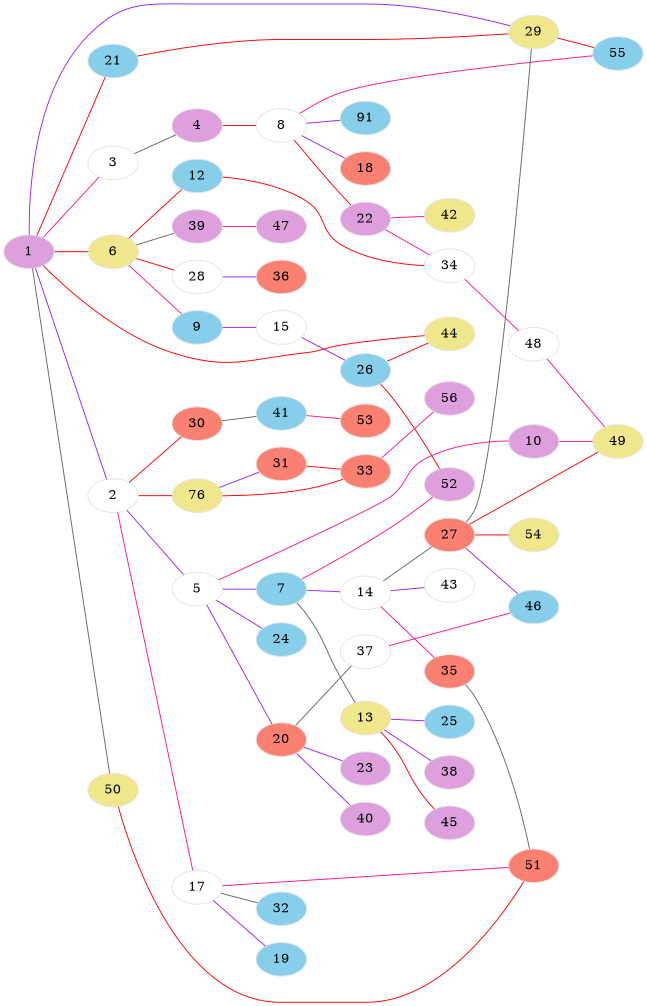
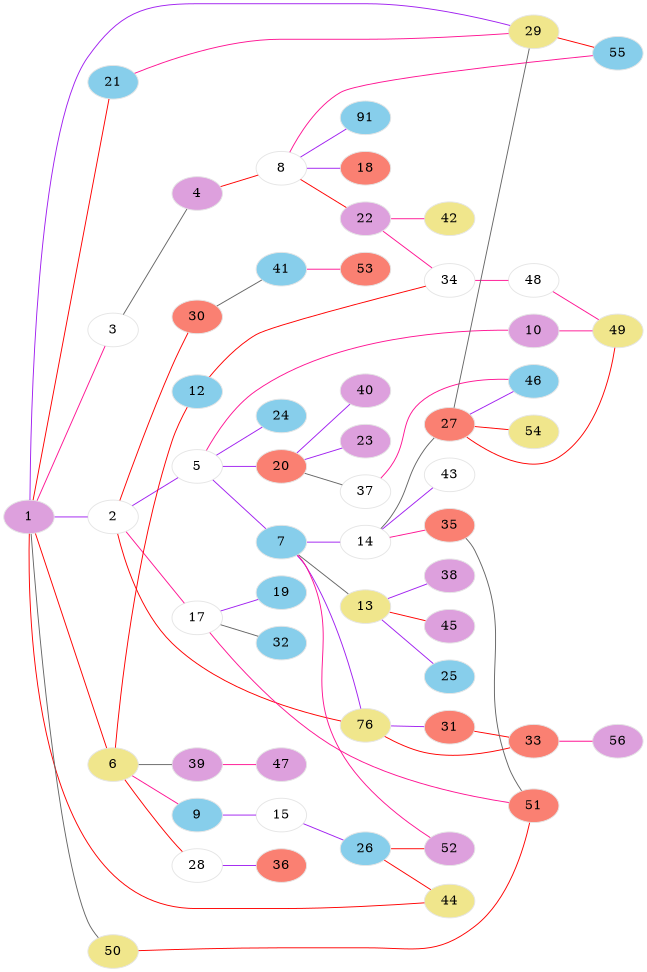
edge "29" -- "21": color red -> deeppink
edge "7" -- "76": added
